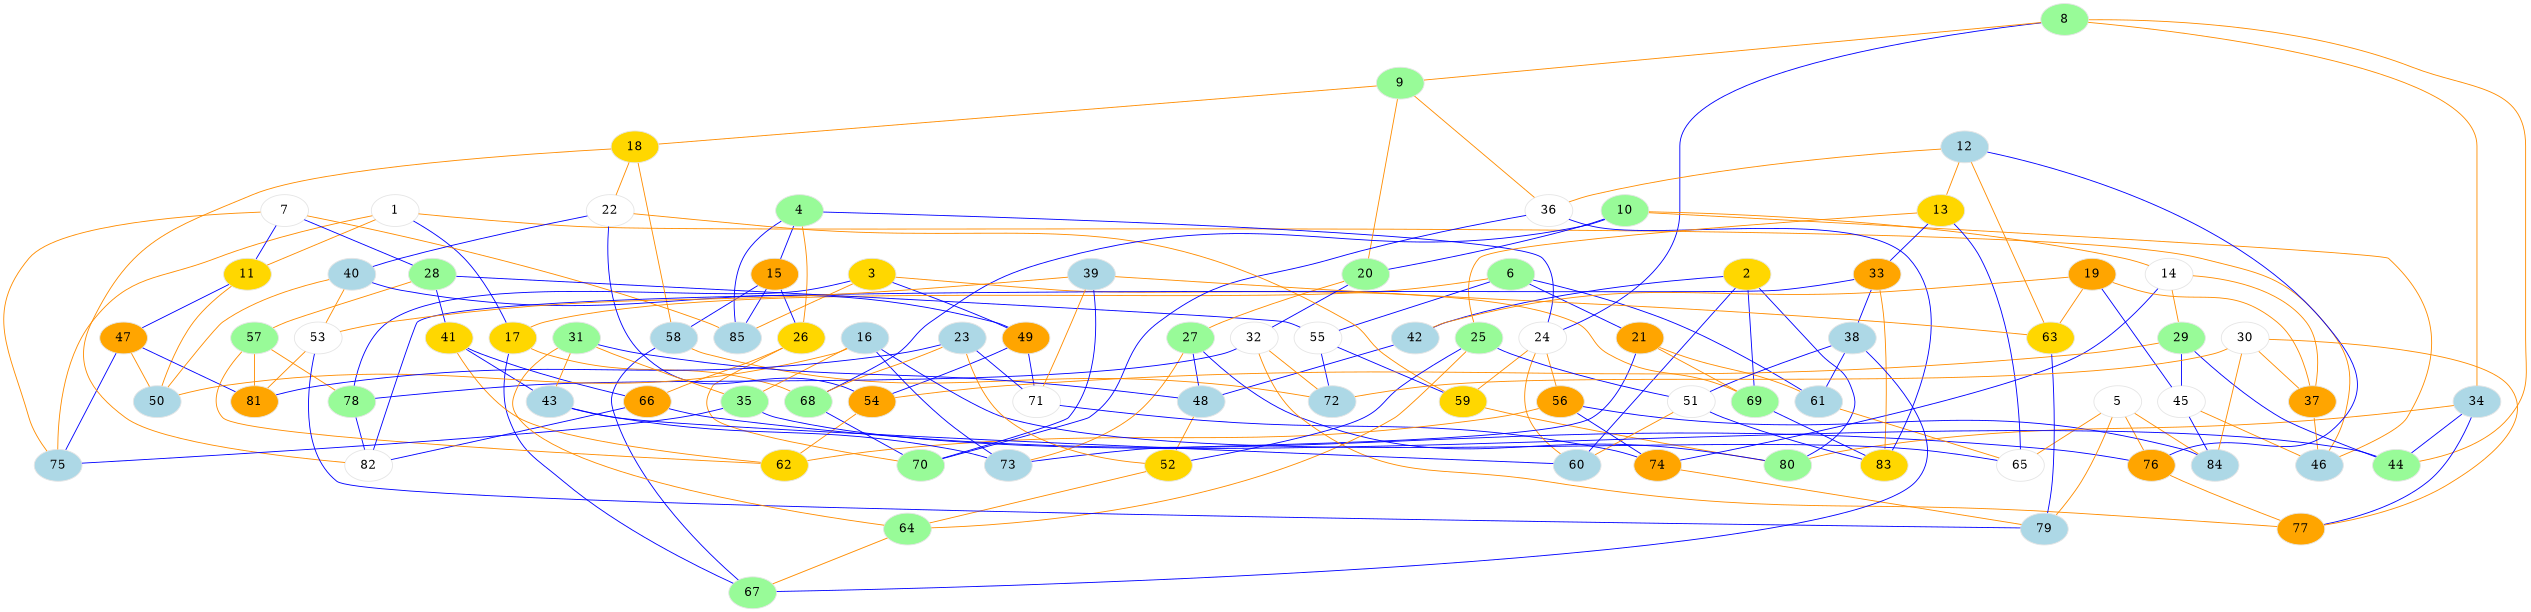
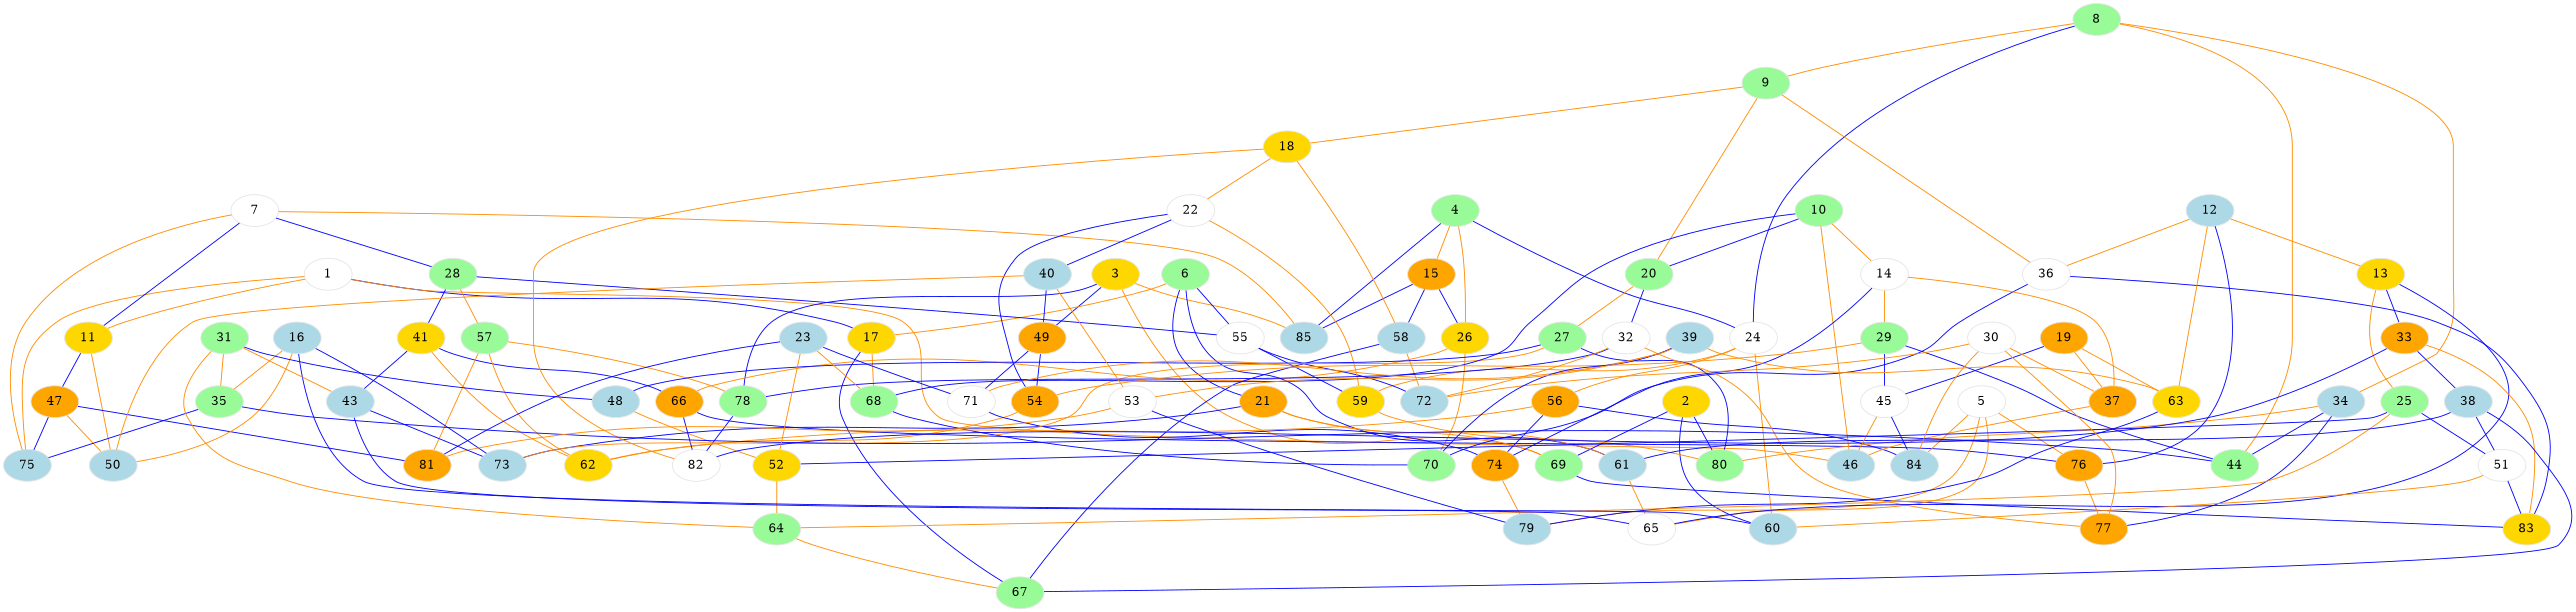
edge "4" -- "15": color blue -> darkorange
node "42": removed
